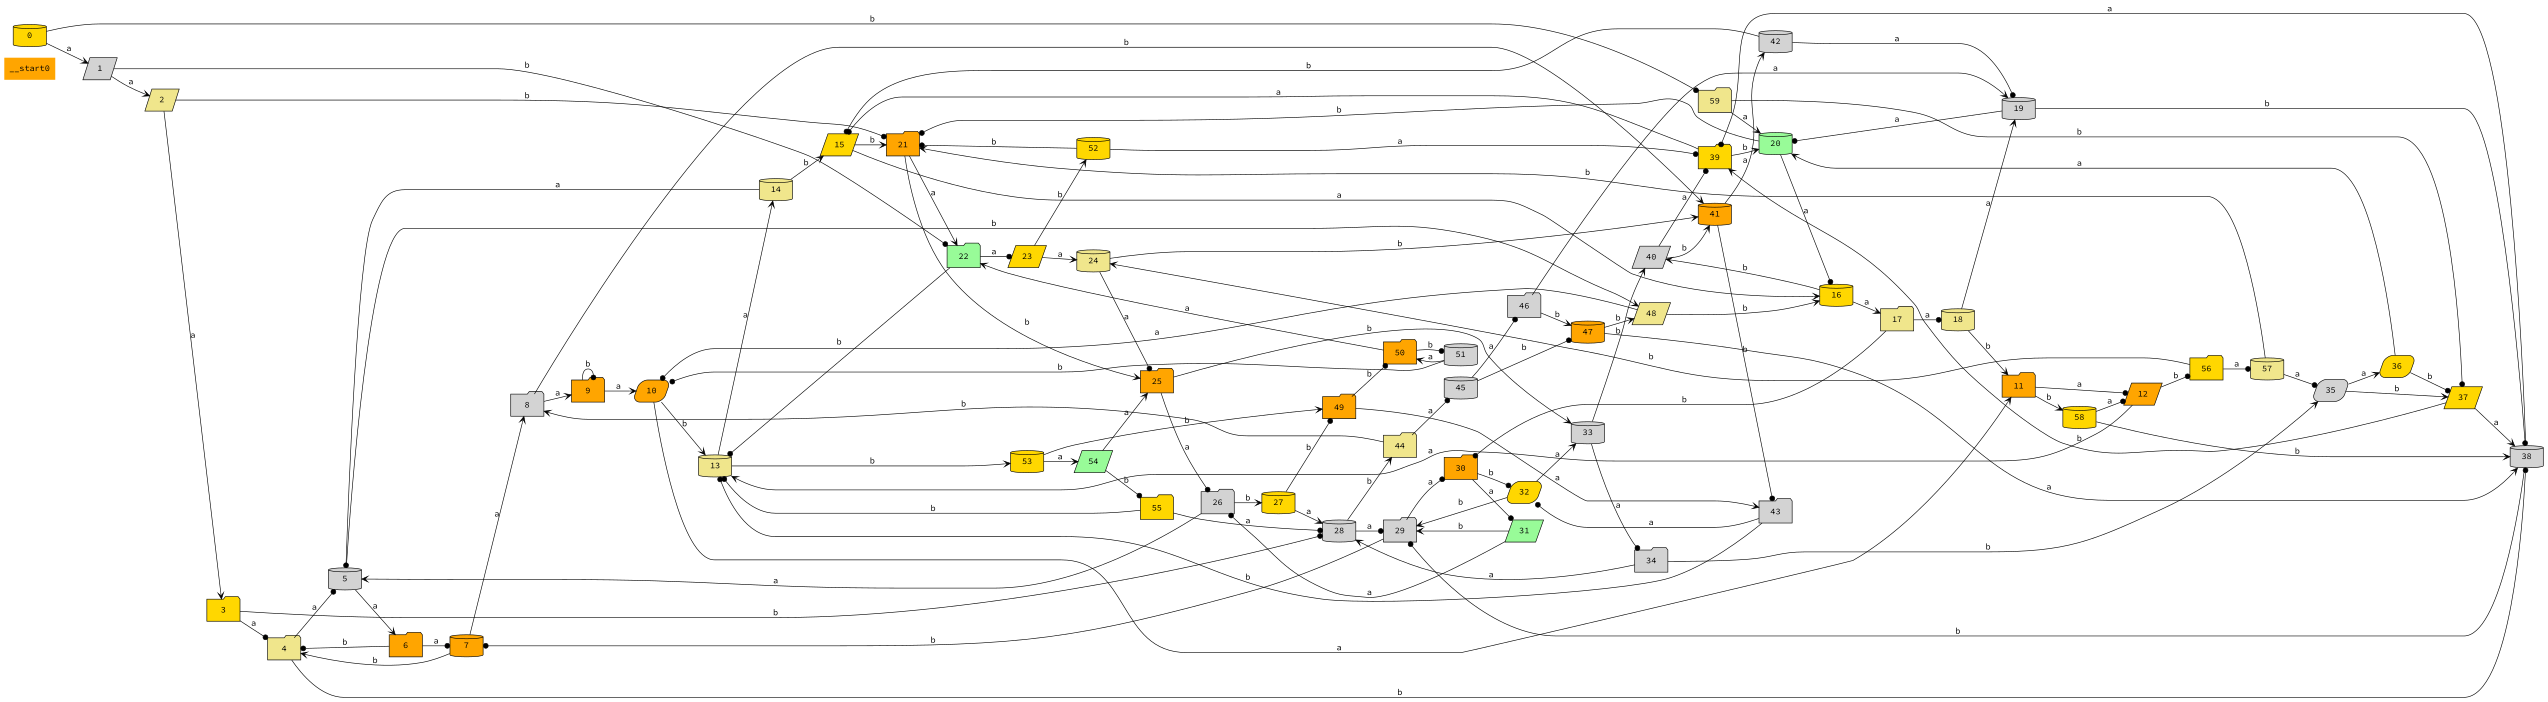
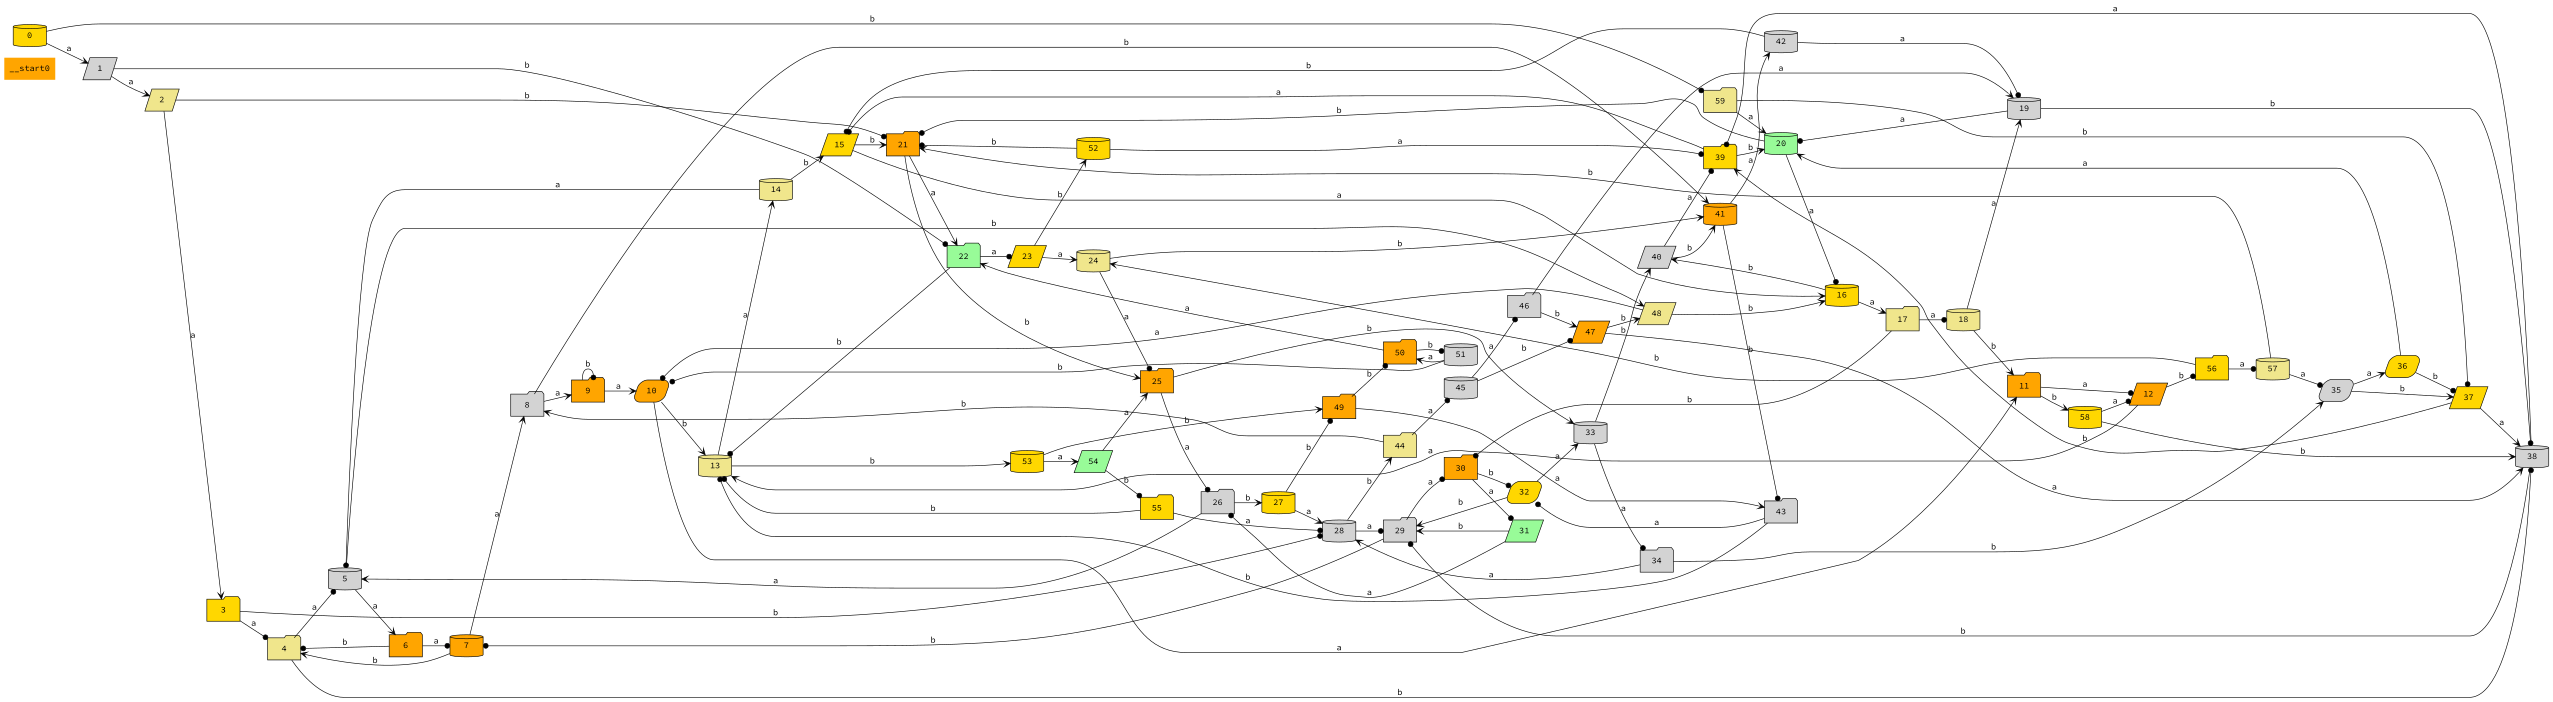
node "47": shape cylinder -> parallelogram
